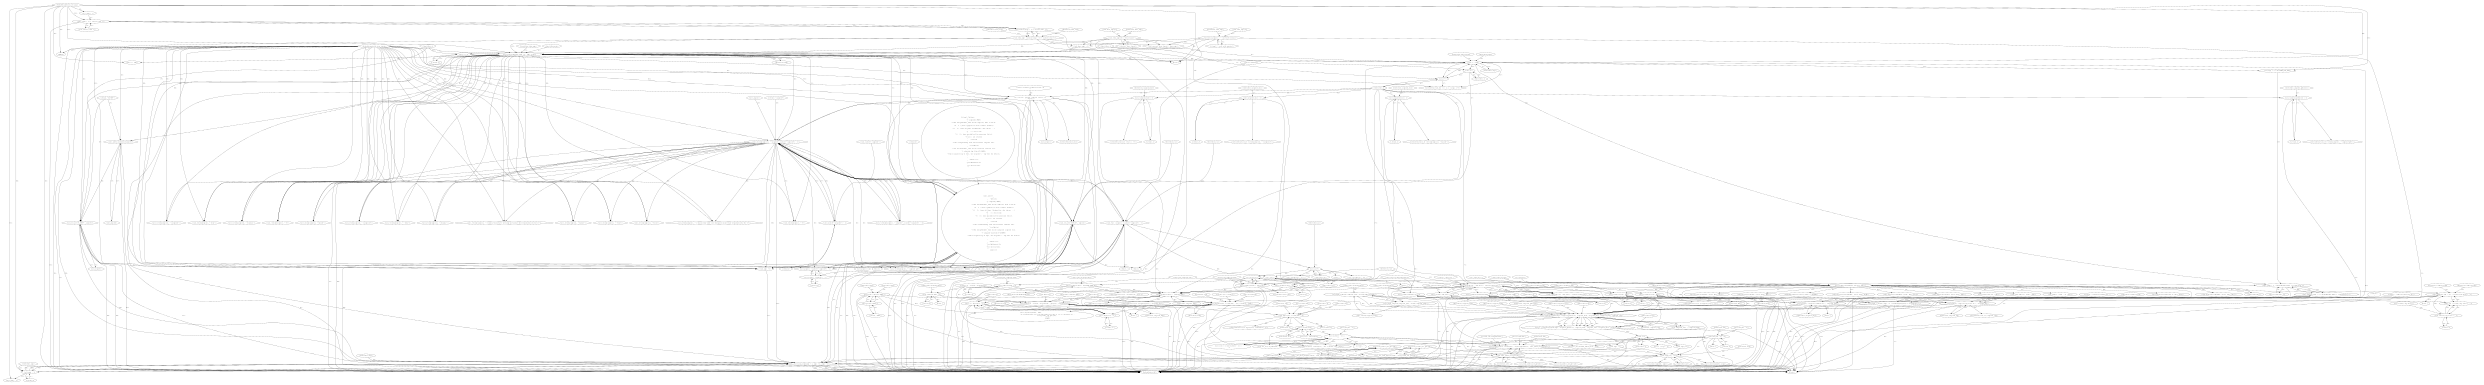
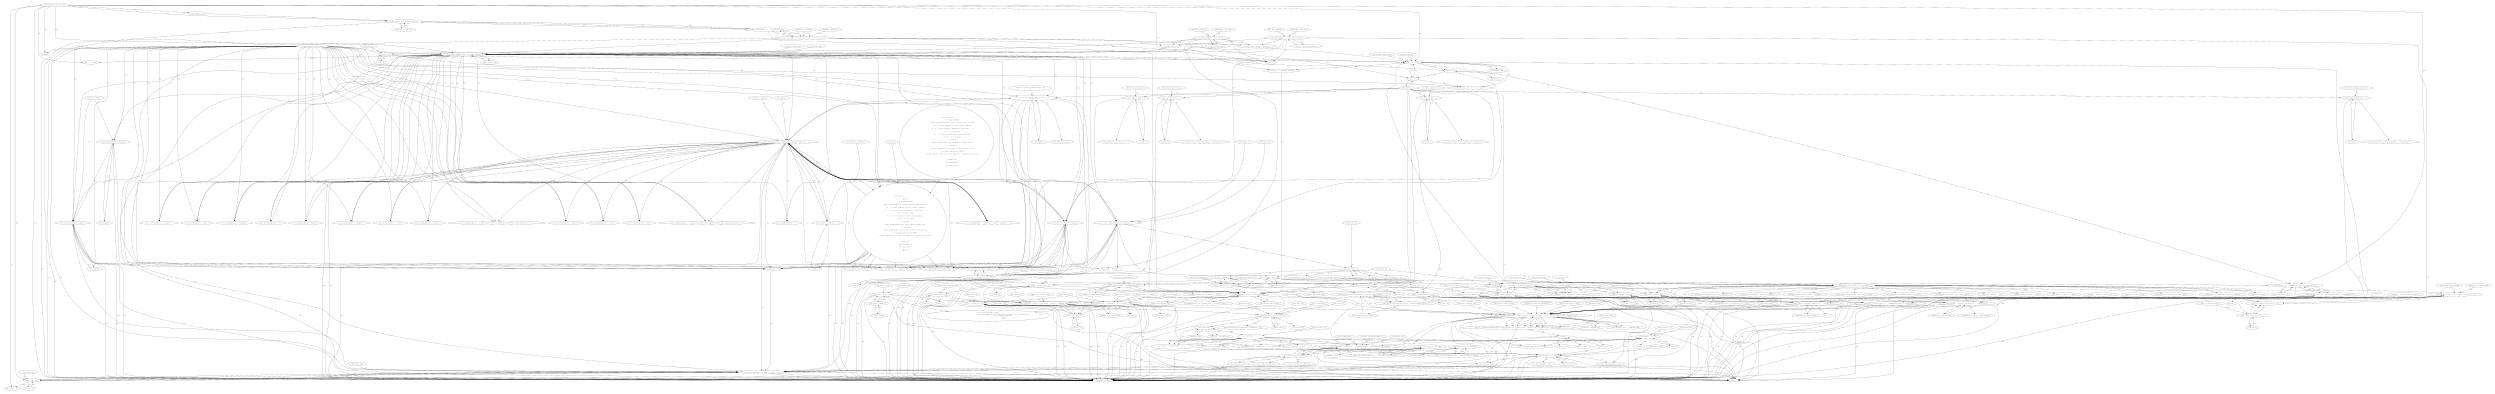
edge "(Call,args + i)" -> "(Call,args[i++] = buf)": reversed
